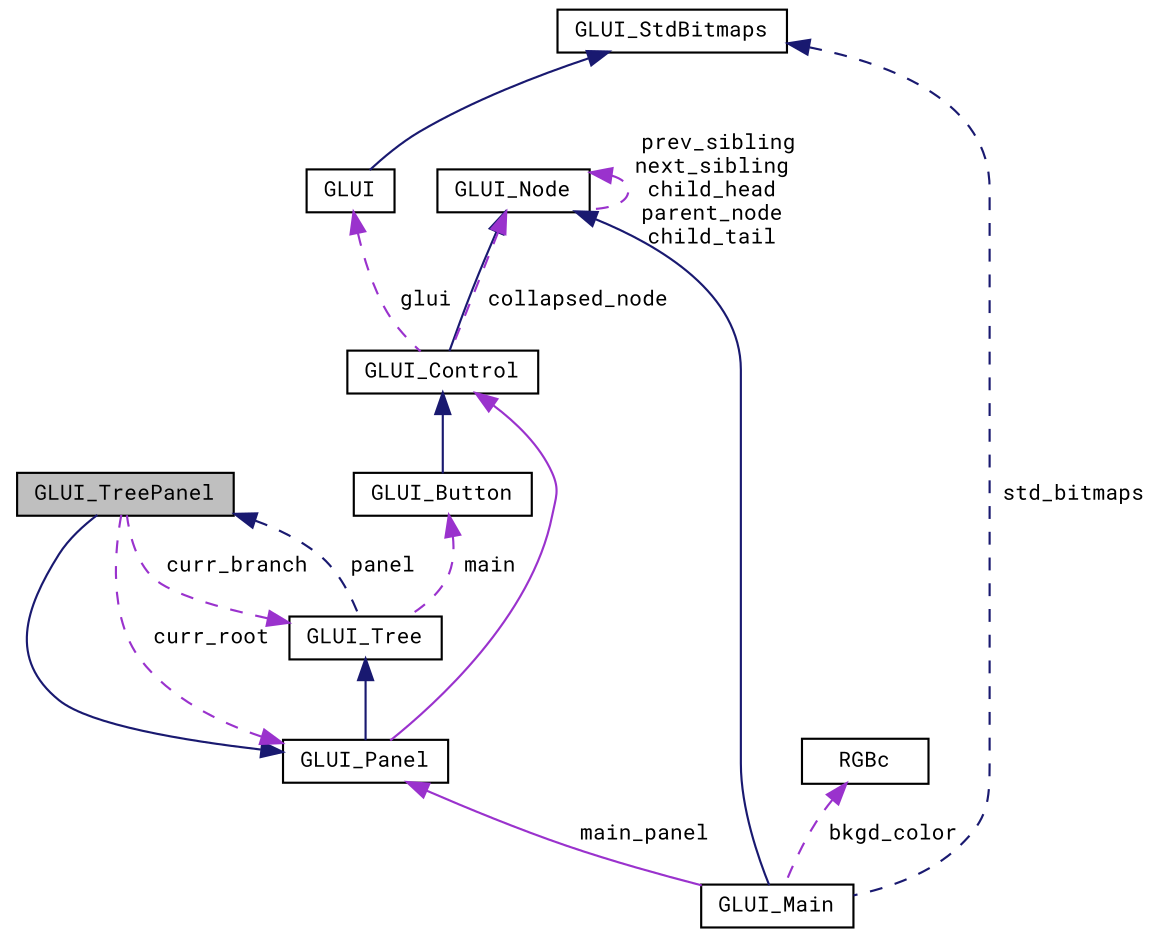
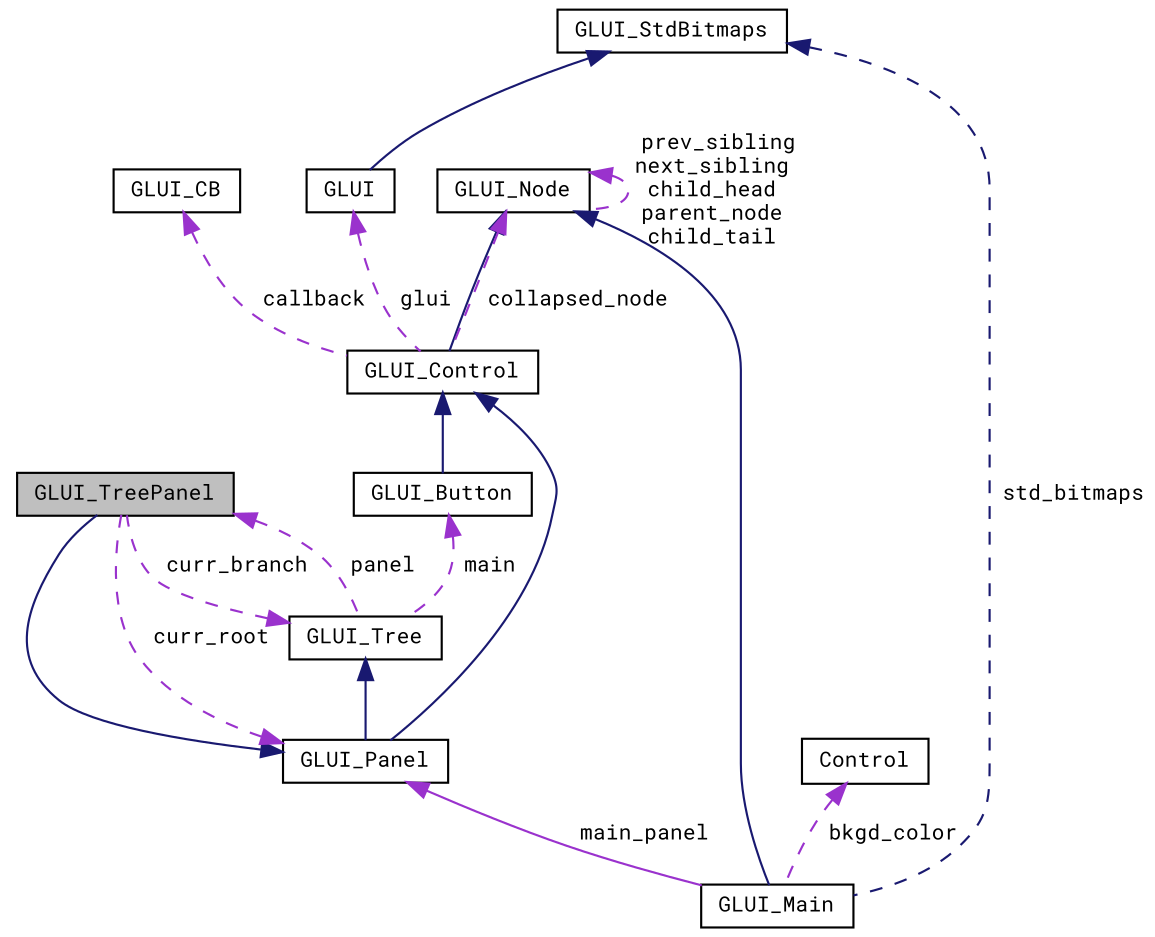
node "GLUI_CB": added
edge "GLUI_Tree" -> "GLUI_TreePanel": color midnightblue -> darkorchid3
edge "GLUI_Panel" -> "GLUI_Control": color darkorchid3 -> midnightblue
node "RGBc": label "RGBc" -> "Control"
